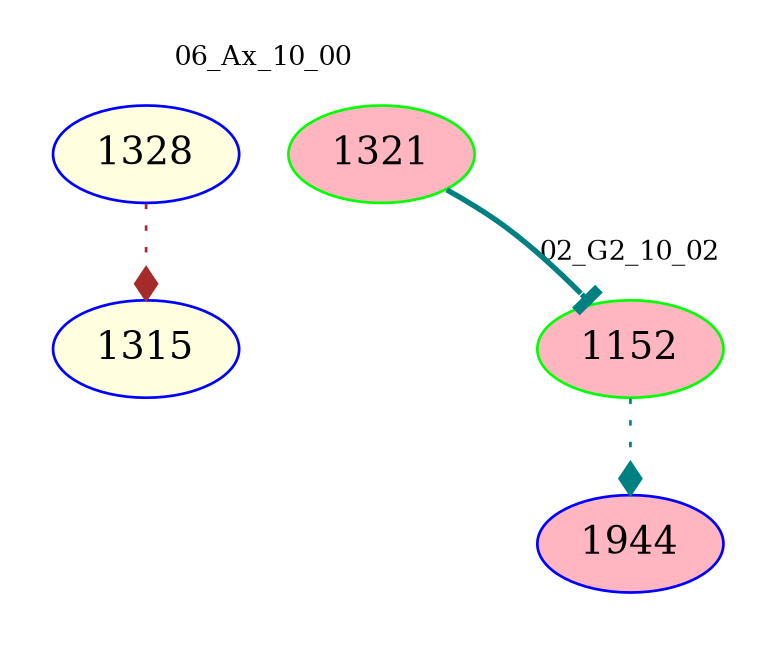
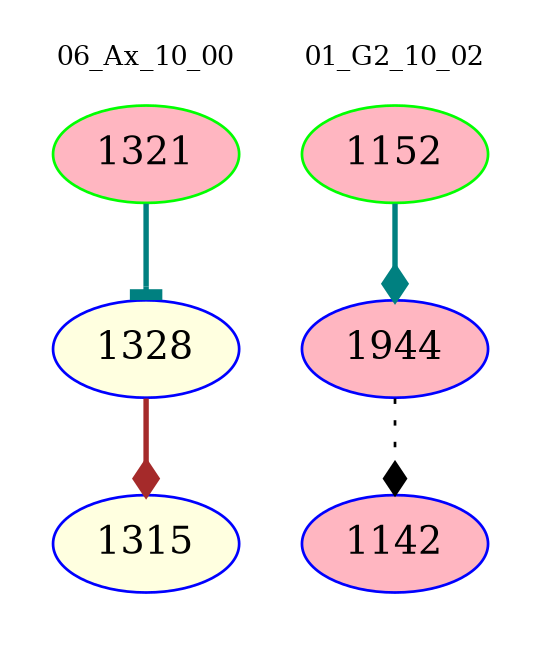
edge "1328" -> "1315": style dotted -> bold
edge "1321" -> "1152": now "1321" -> "1328"
cluster "02_G2_10_02": label "02_G2_10_02" -> "01_G2_10_02"
edge "1152" -> "1944": style dotted -> bold
node "1142": added
